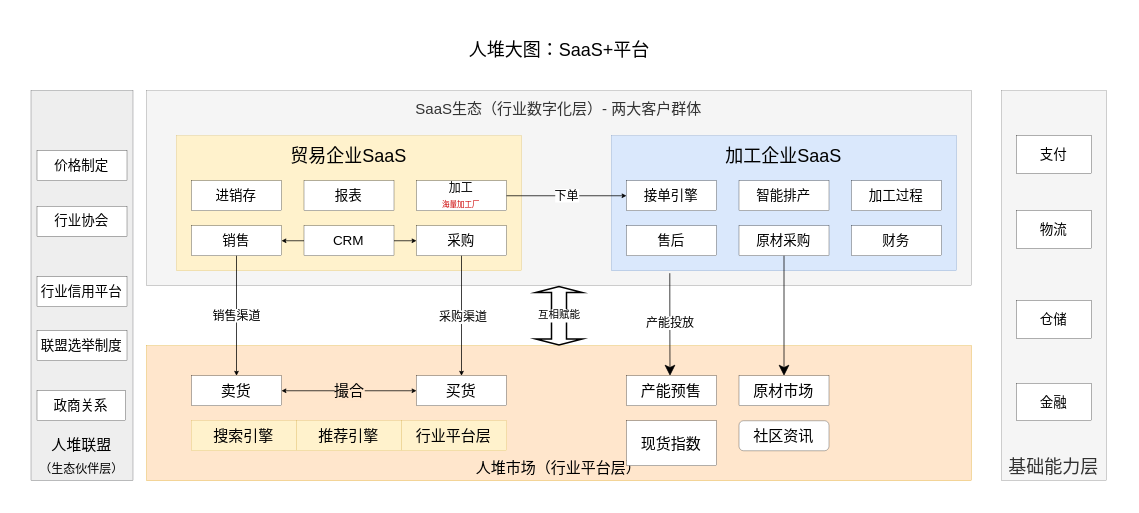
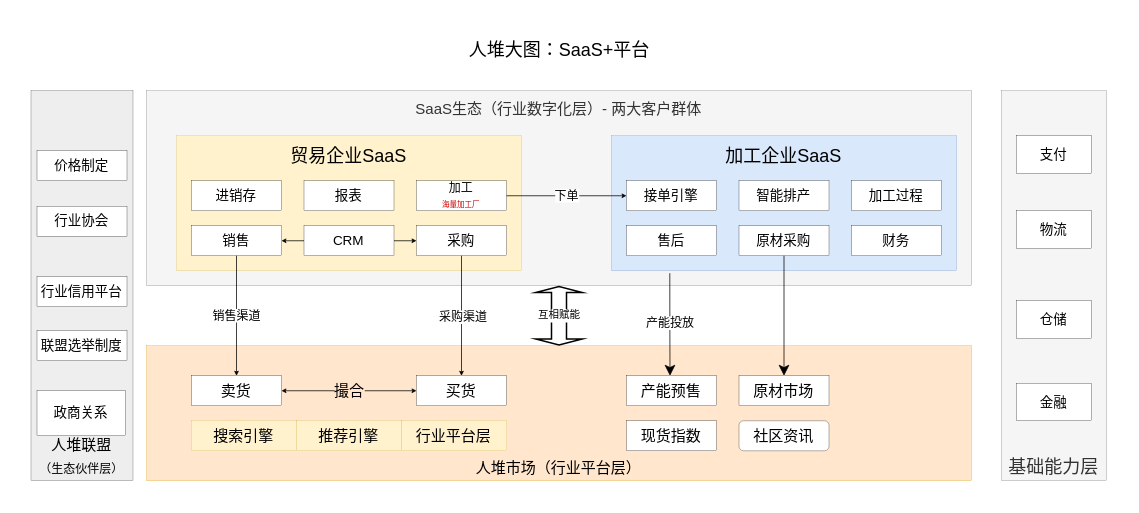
node "政商关系": size 89x30 -> 89x45
node "现货指数": size 90x45 -> 90x30
